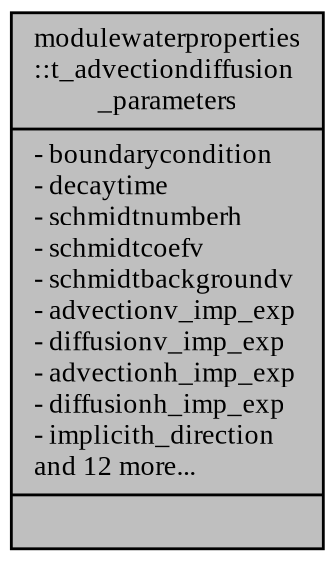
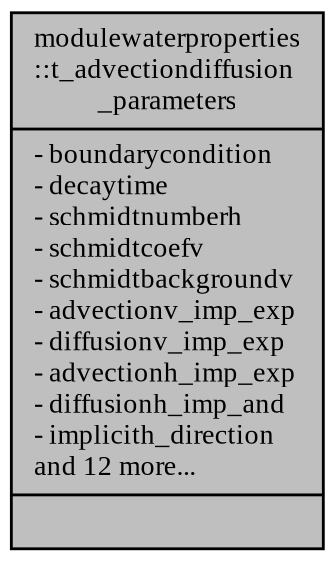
node "modulewaterproperties": text "- diffusionh_imp_exp" -> "- diffusionh_imp_and"
